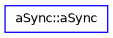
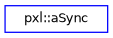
node "aSync::aSync": label "aSync::aSync" -> "pxl::aSync"
